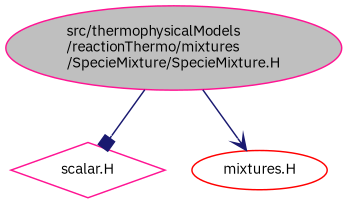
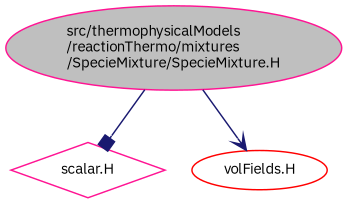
node "mixtures.H": label "mixtures.H" -> "volFields.H"
